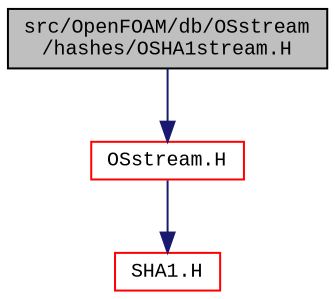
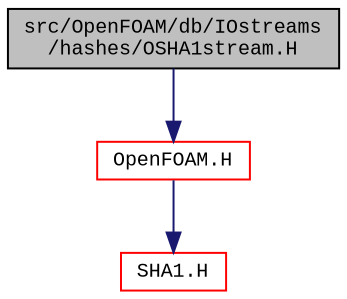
node "src/OpenFOAM/db/OSstream /hashes/OSHA1stream.H": label "src/OpenFOAM/db/OSstream /hashes/OSHA1stream.H" -> "src/OpenFOAM/db/IOstreams /hashes/OSHA1stream.H"
node "OSstream.H": label "OSstream.H" -> "OpenFOAM.H"
